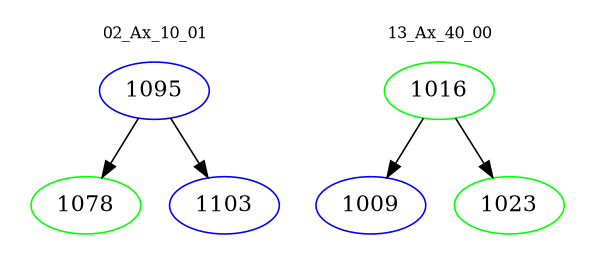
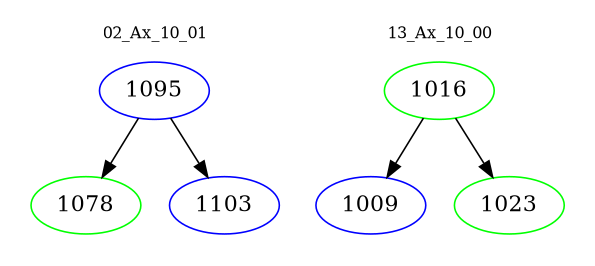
cluster "13_Ax_40_00": label "13_Ax_40_00" -> "13_Ax_10_00"
